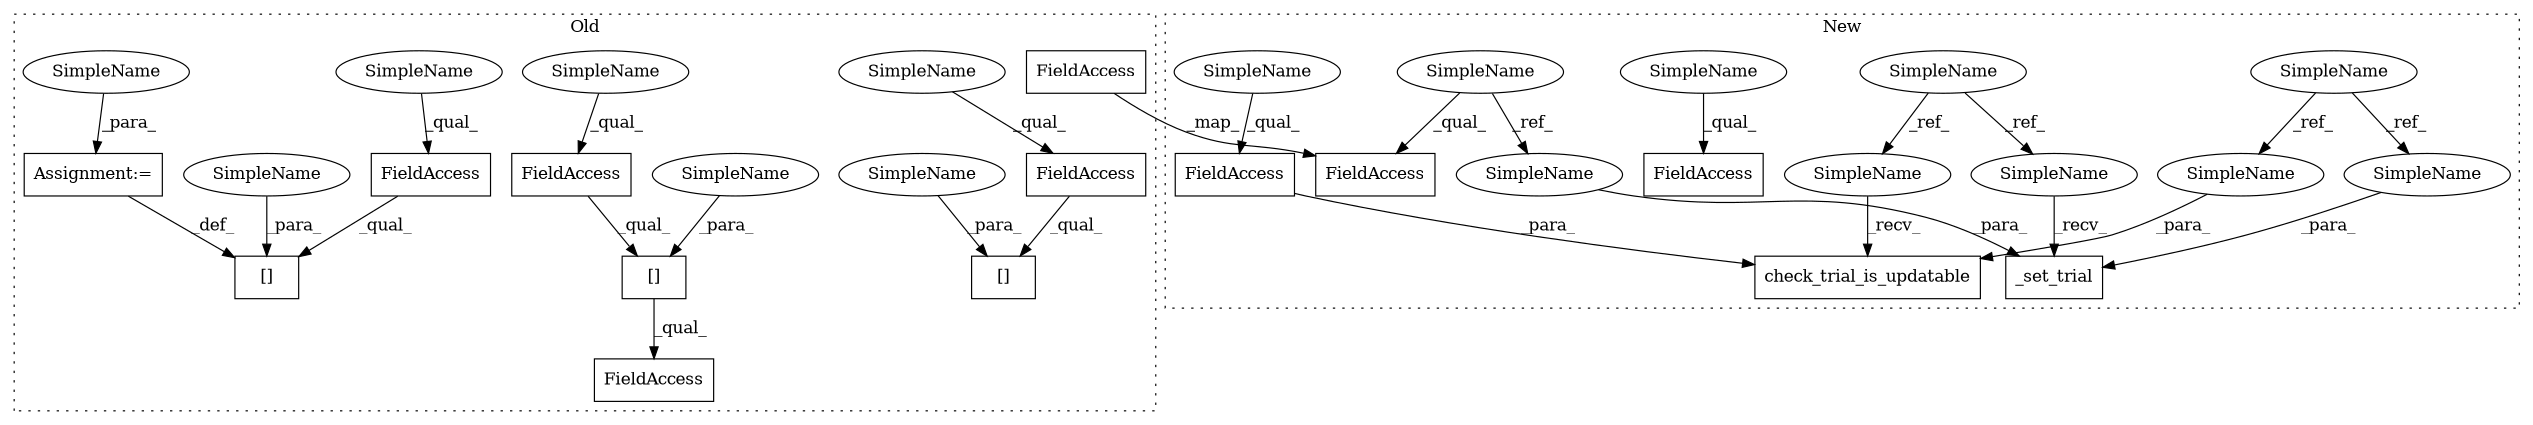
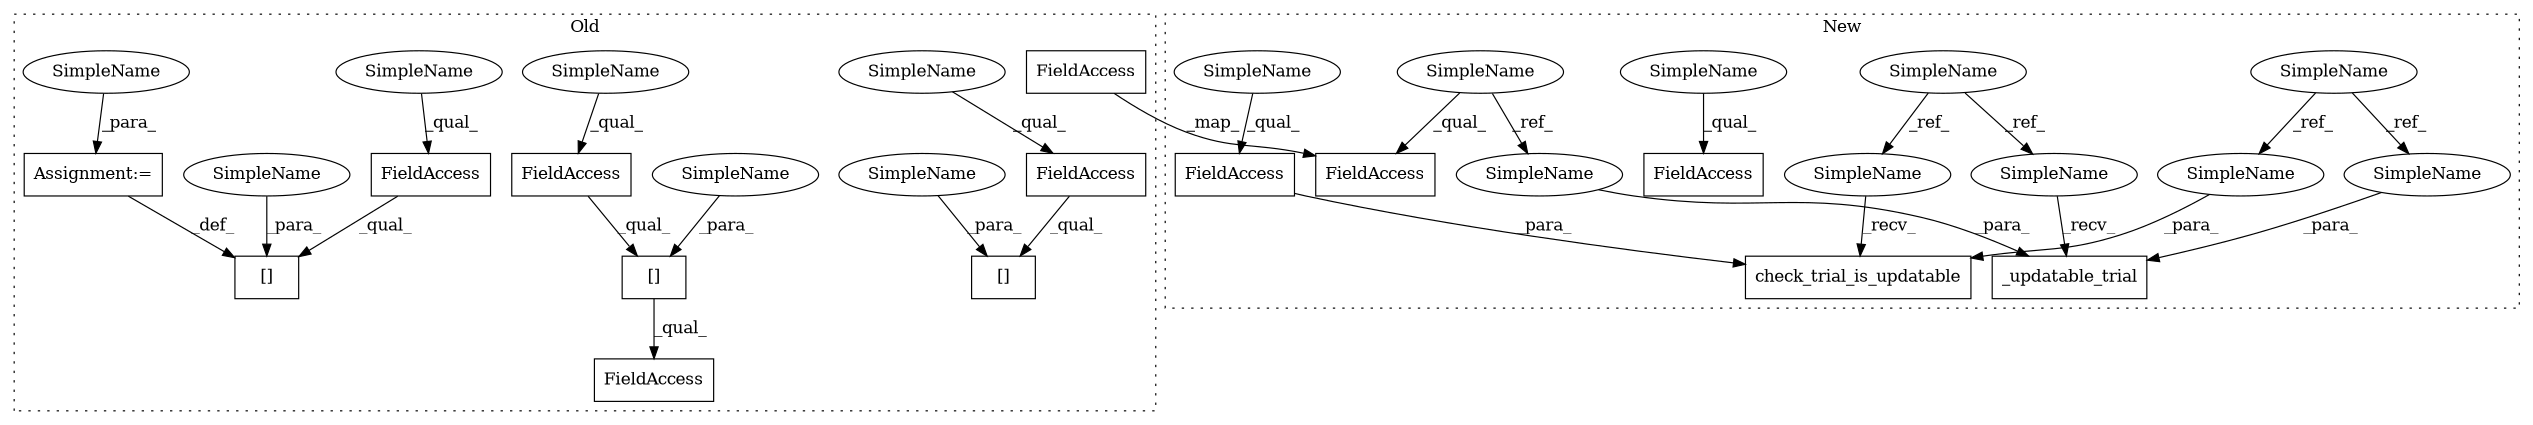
node "_set_trial": label "_set_trial" -> "_updatable_trial"
